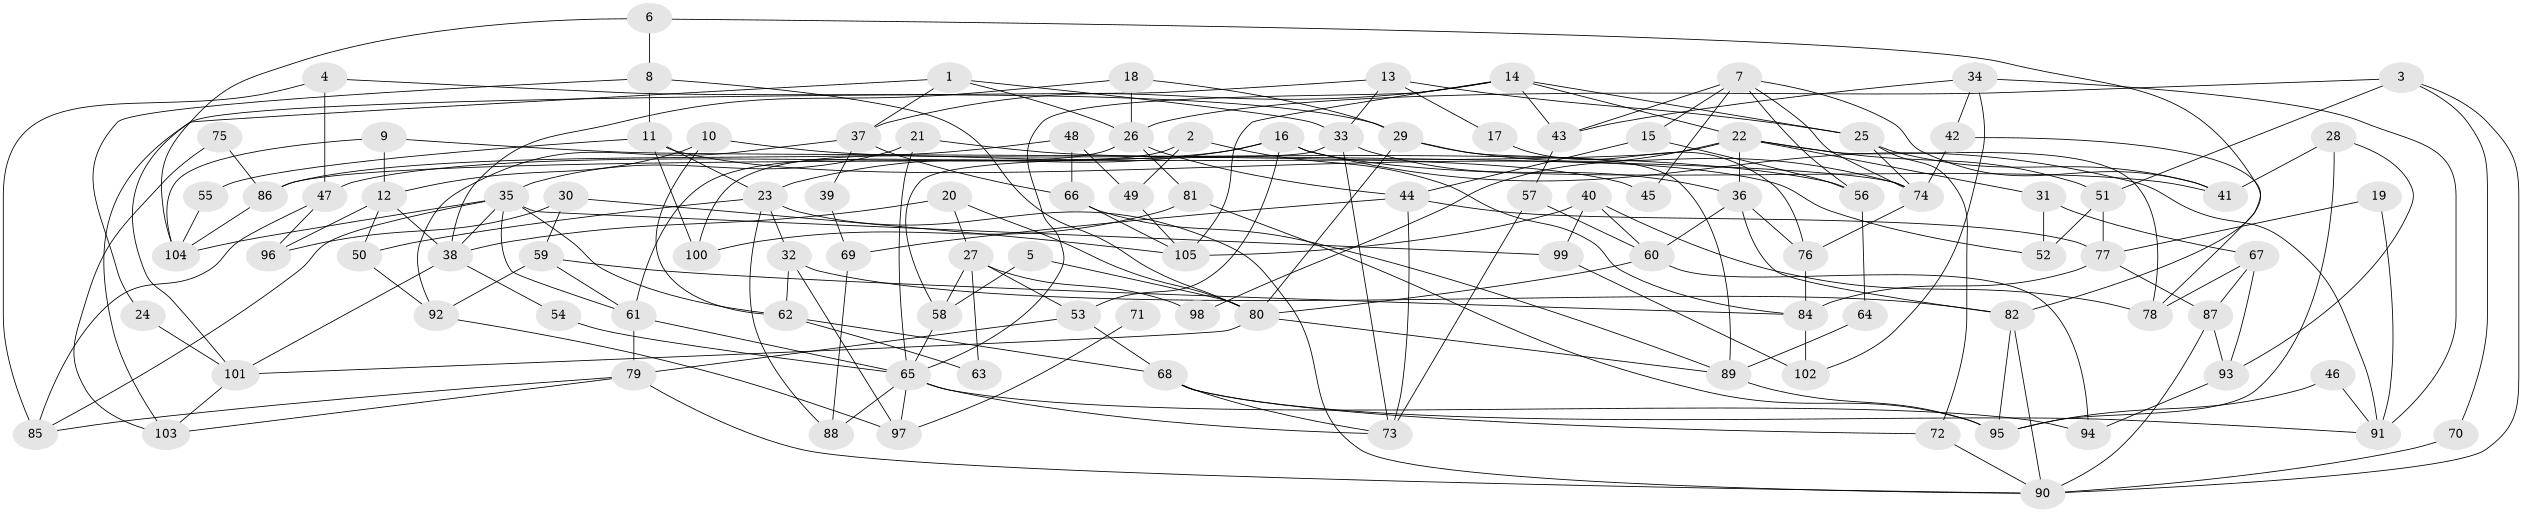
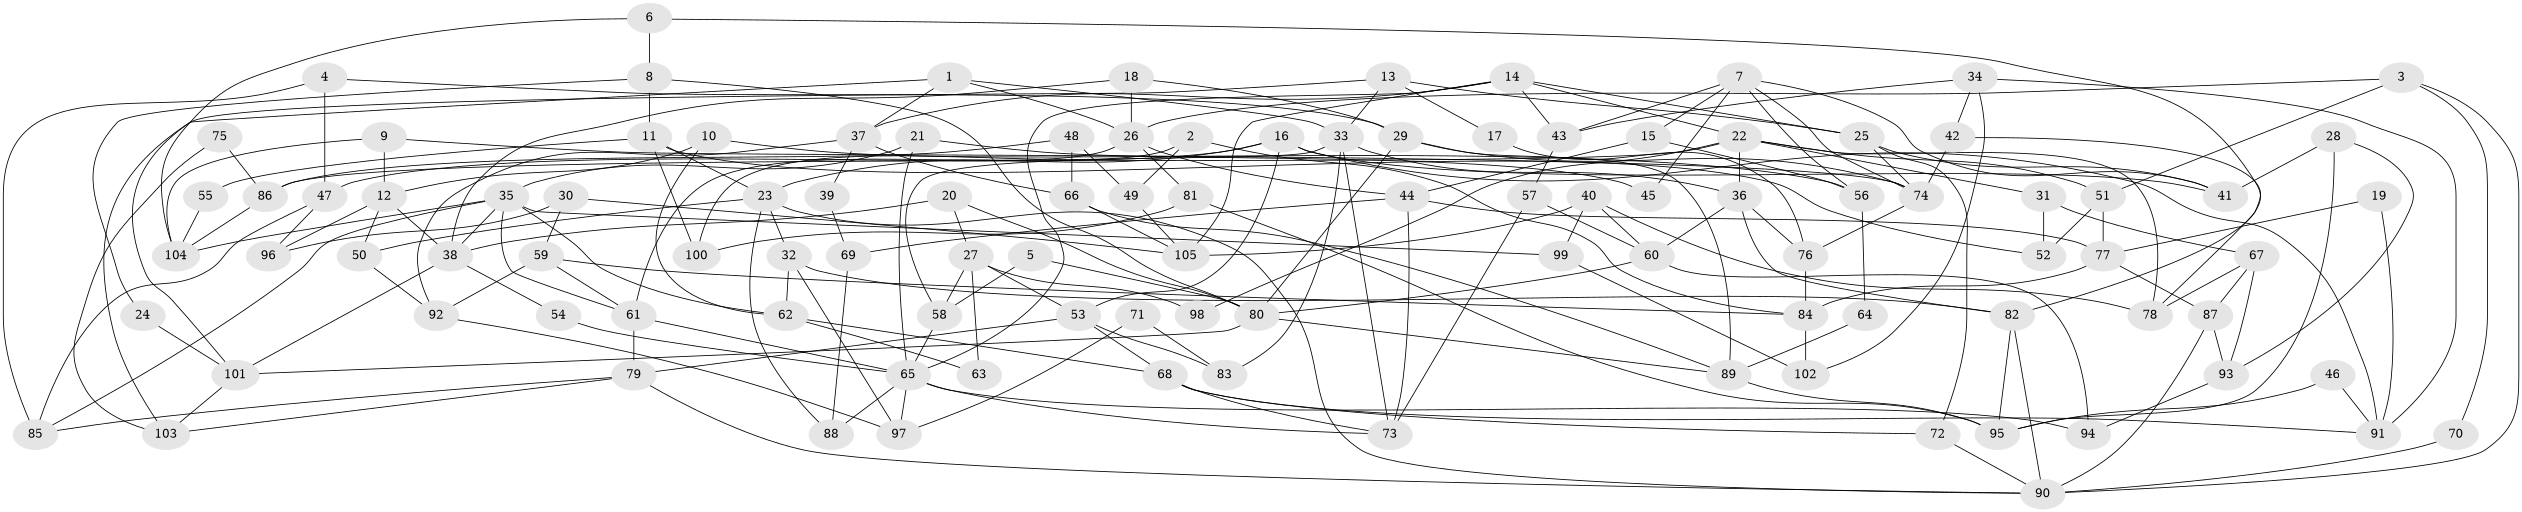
node "83": added
